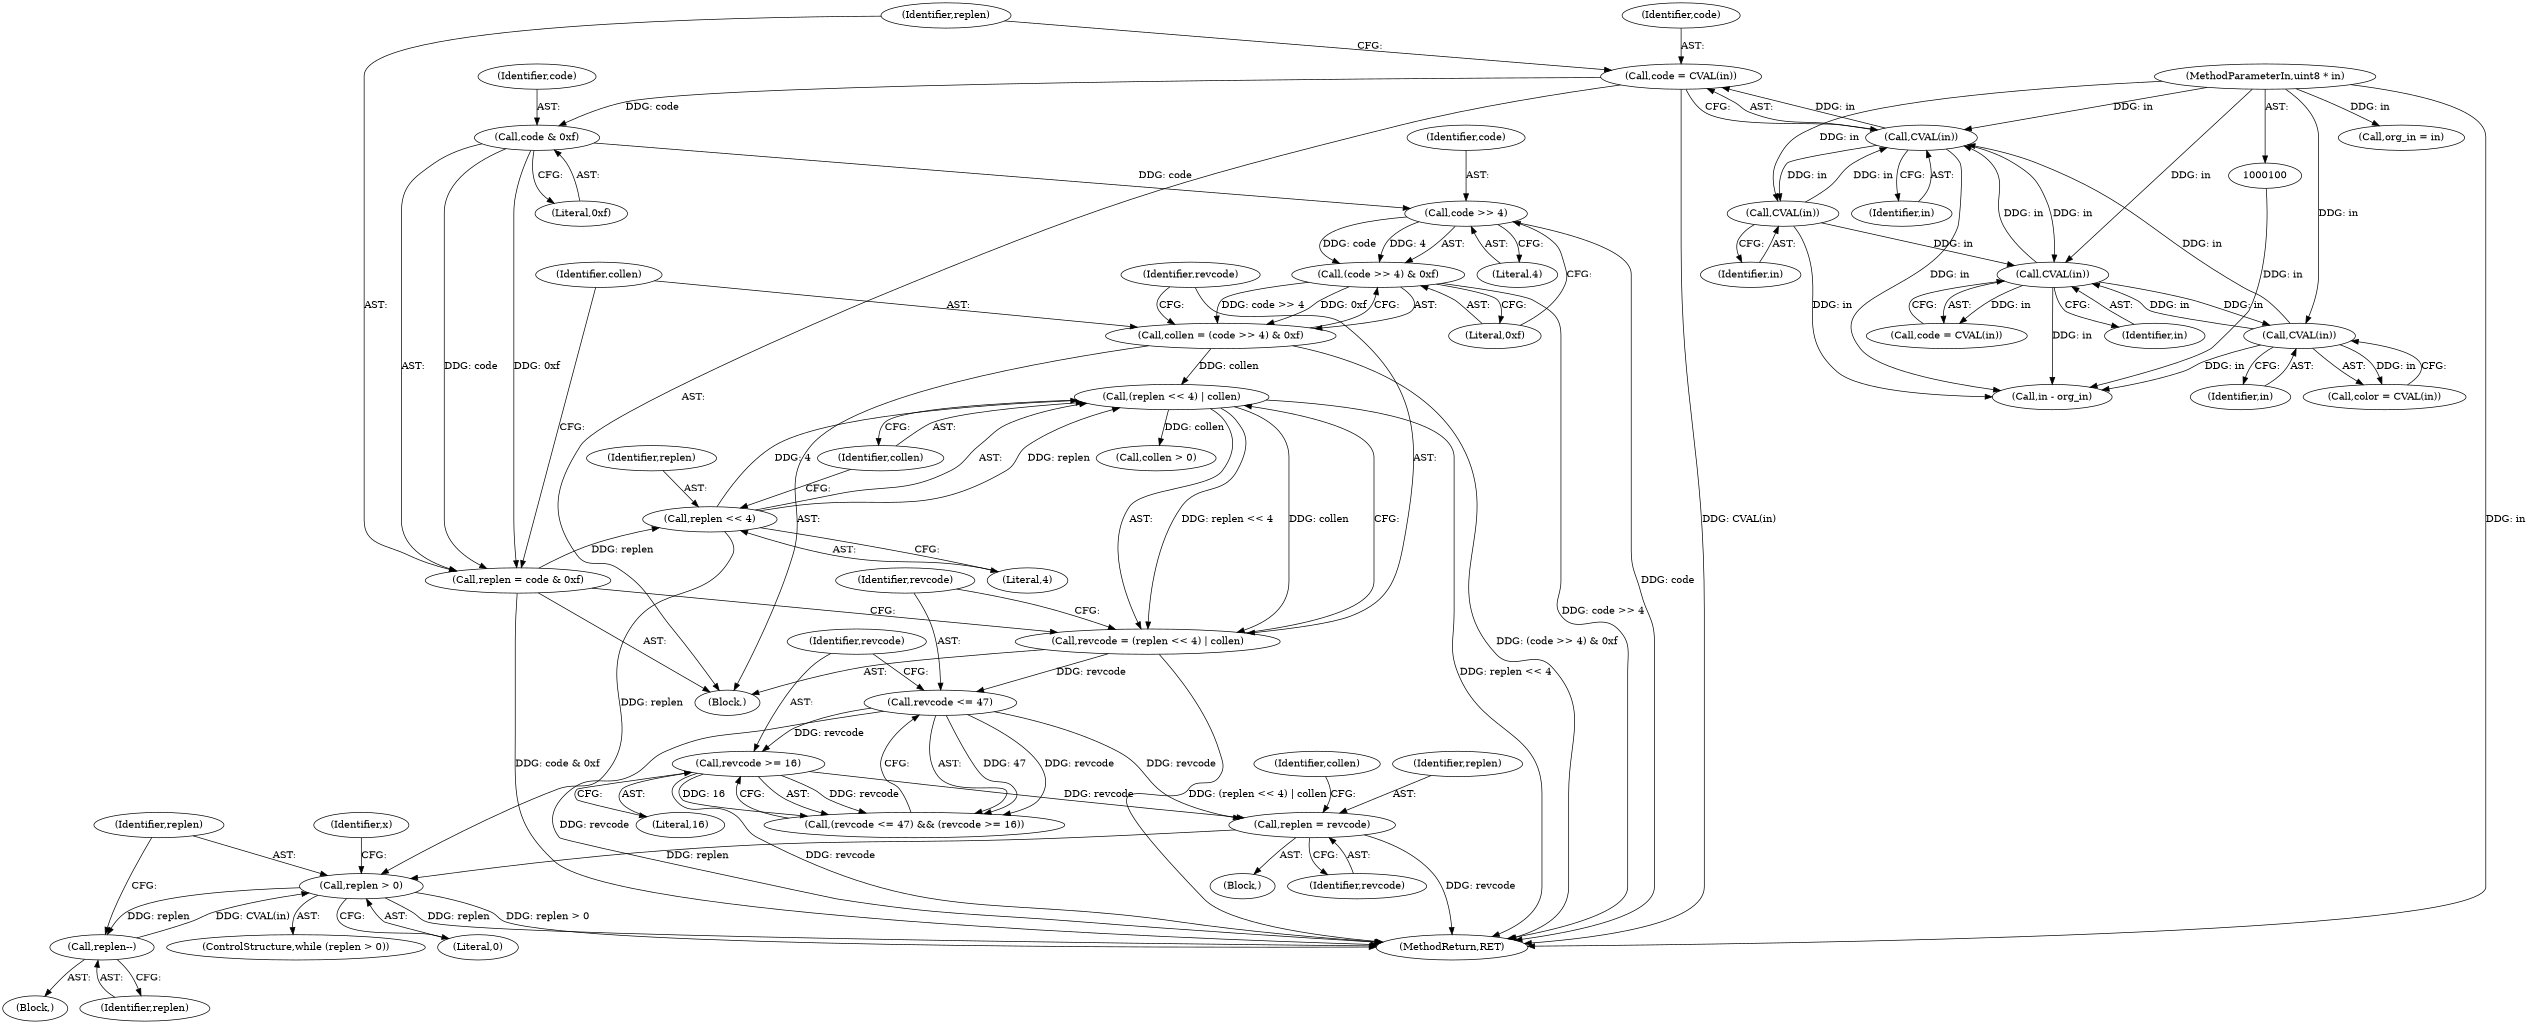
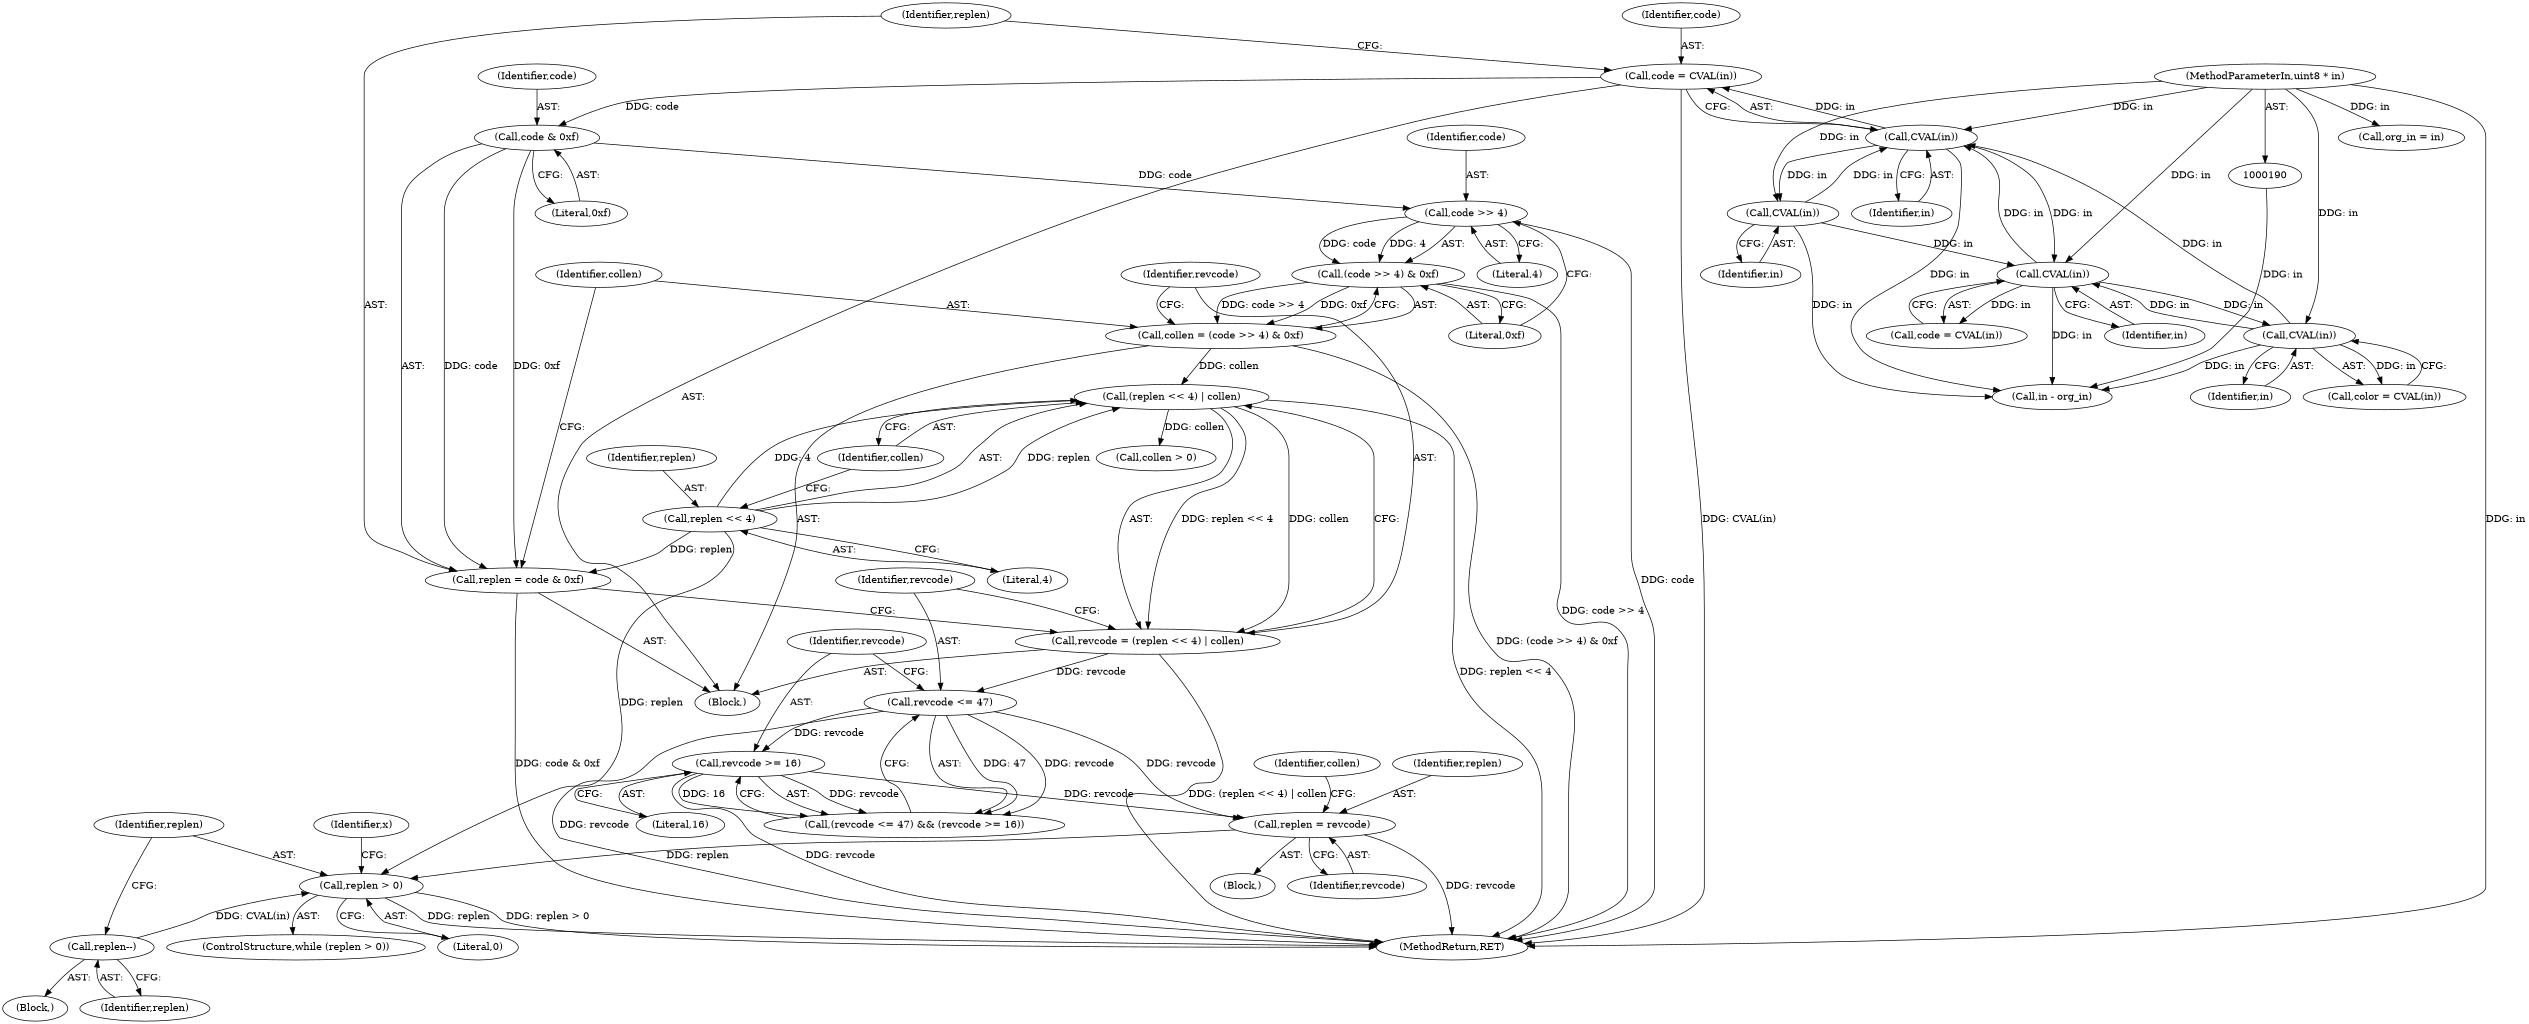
node "1000100": label "1000100" -> "1000190"
edge "(Call,replen = code & 0xf)" -> "(Call,replen << 4)": reversed
edge "(Call,replen > 0)" -> "(Call,replen--)": removed, label "DDG: replen"
